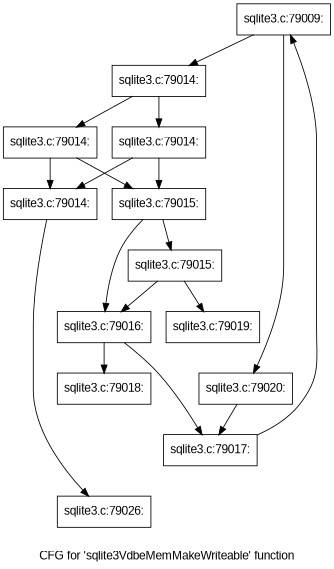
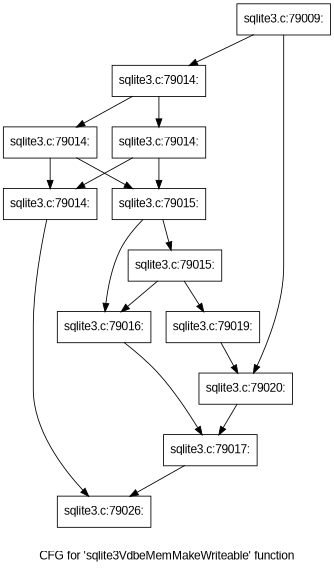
edge "sqlite3.c:79017:" -> "sqlite3.c:79009:": now "sqlite3.c:79017:" -> "sqlite3.c:79026:"
edge "sqlite3.c:79019:" -> "sqlite3.c:79020:": added
node "sqlite3.c:79018:": removed
